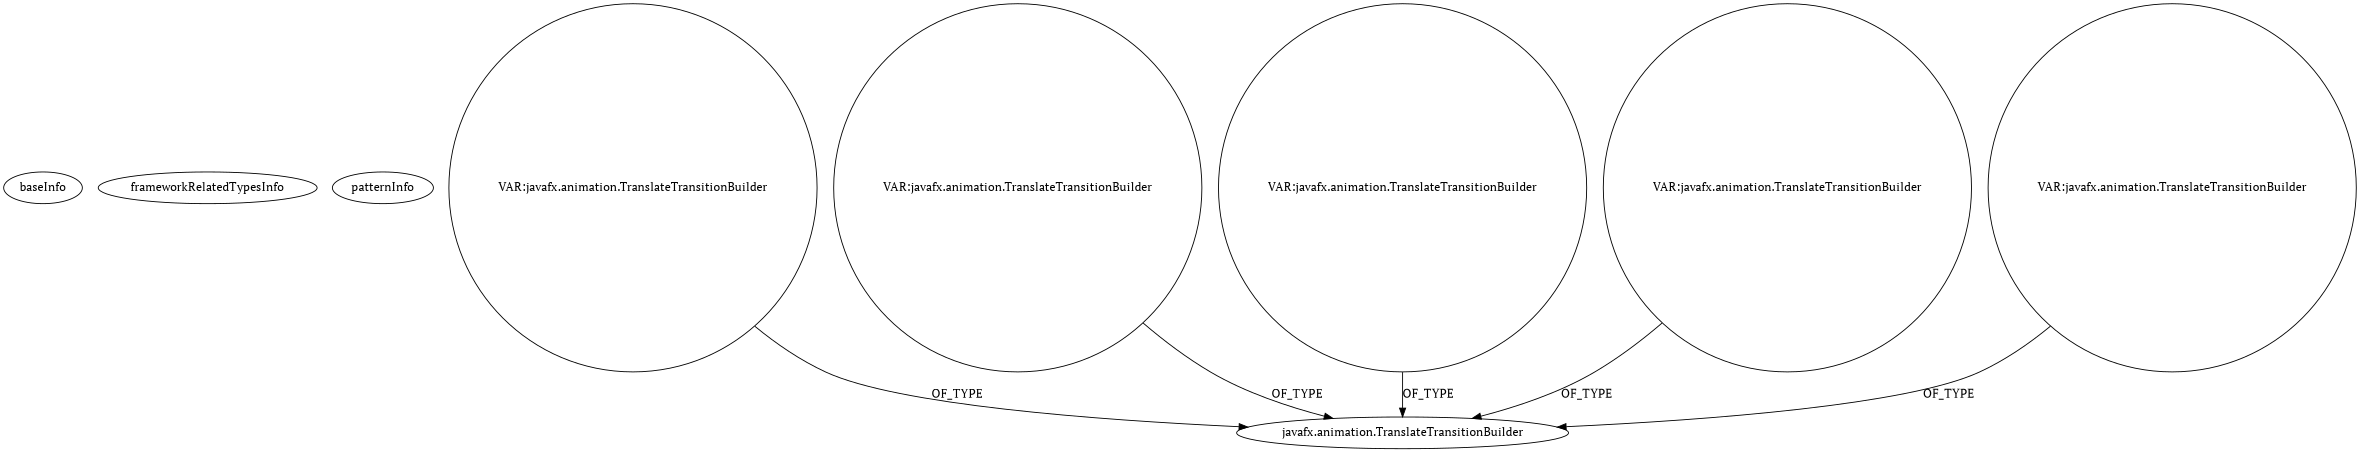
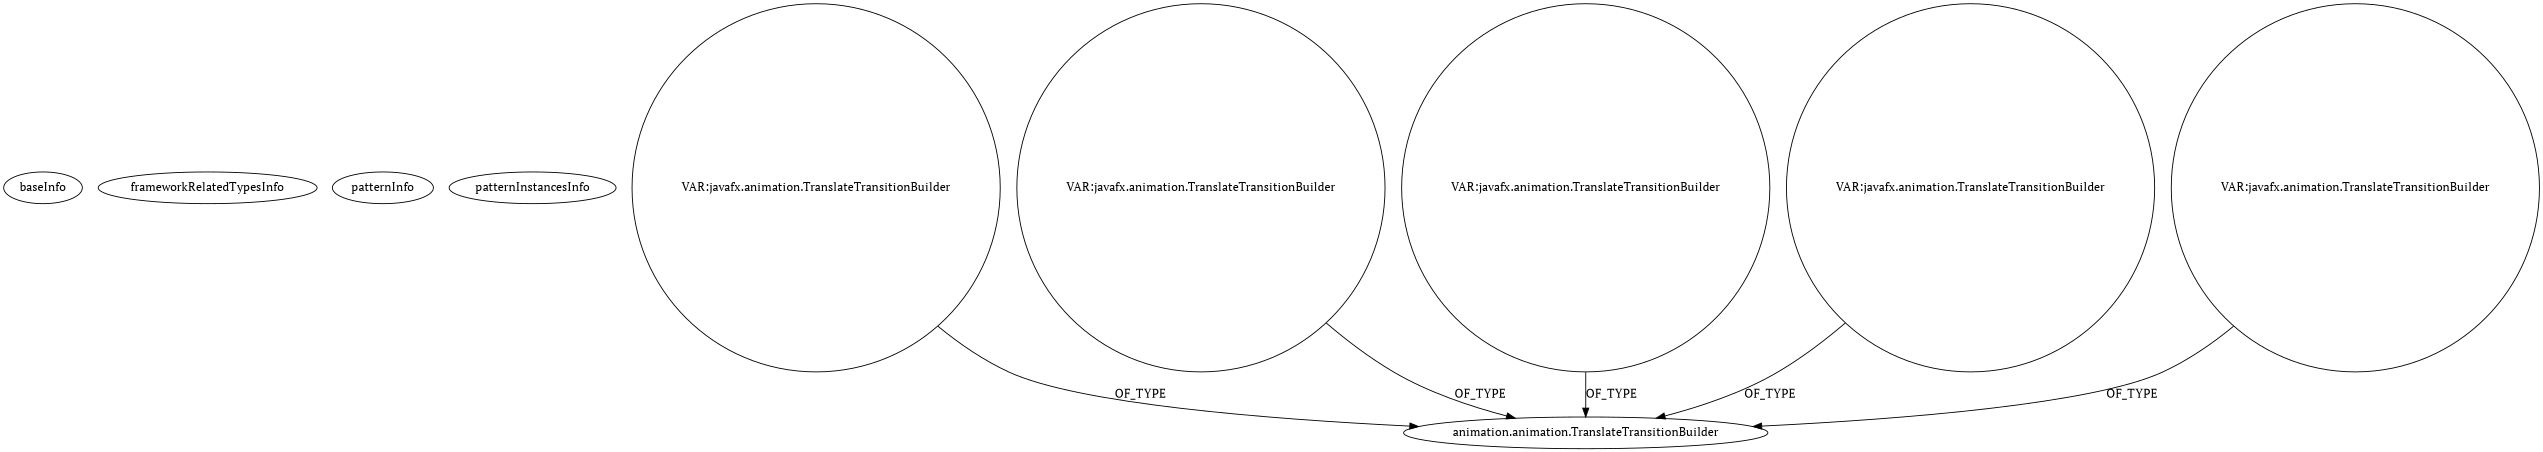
node "patternInstancesInfo": added
node "javafx.animation.TranslateTransitionBuilder": label "javafx.animation.TranslateTransitionBuilder" -> "animation.animation.TranslateTransitionBuilder"
